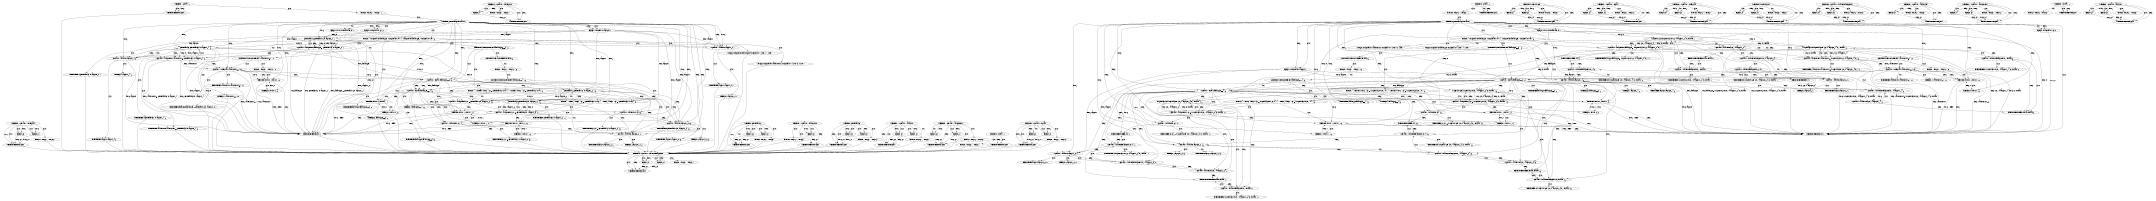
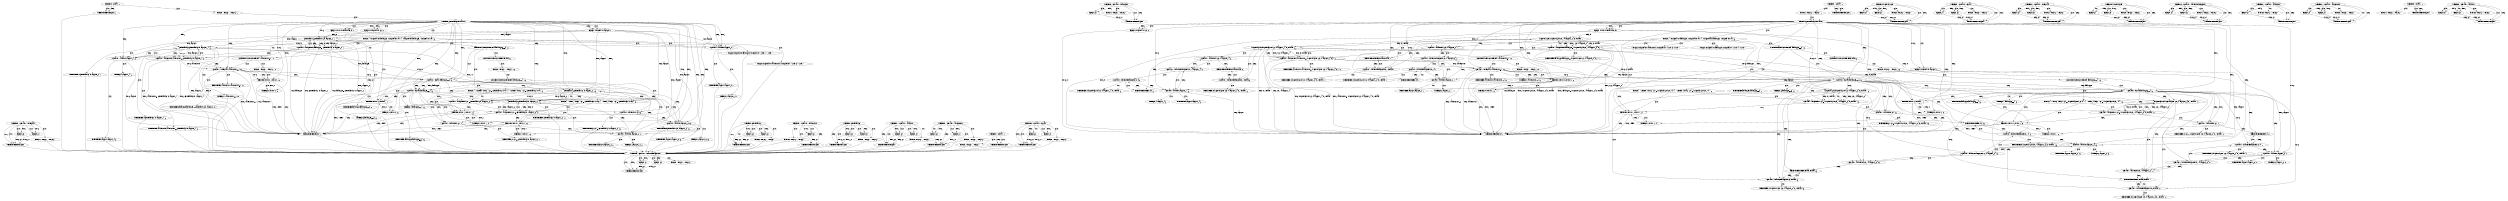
edge "(iw_get_ui32_e,iw_get_ui32_e(&e->d[tag_pos+4],e->endian))" -> "(<operator>.addressOf,&e->d[tag_pos+4])": added, label "AST:"
